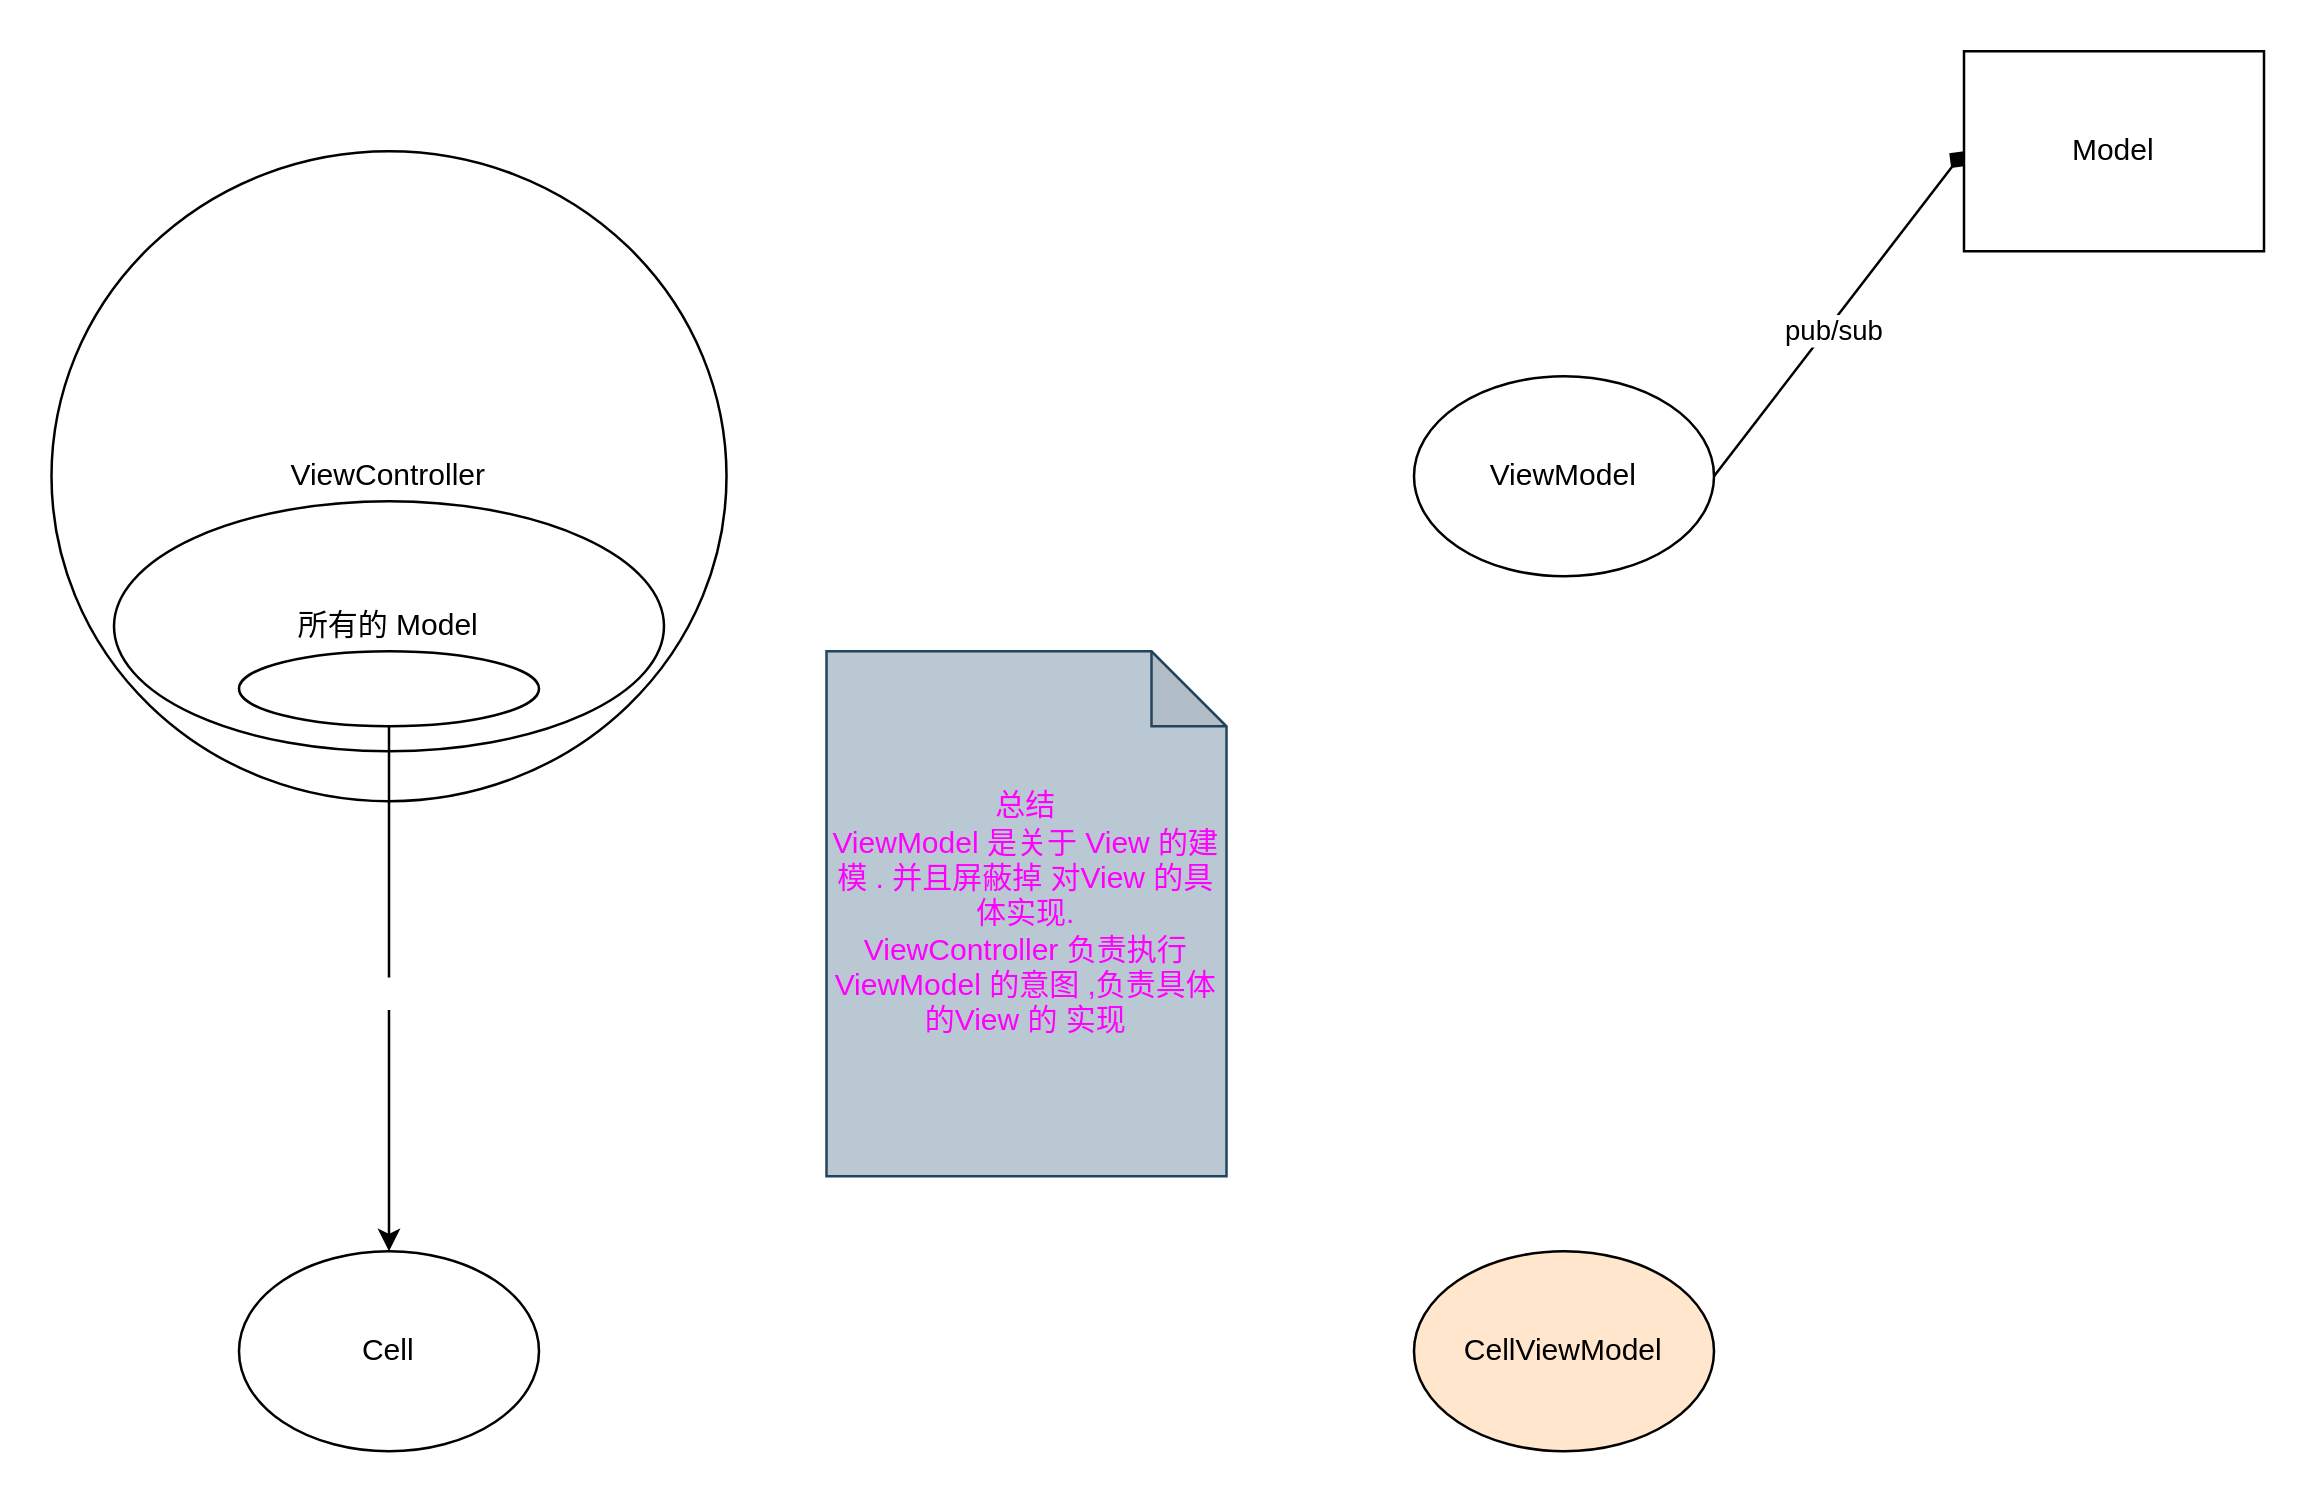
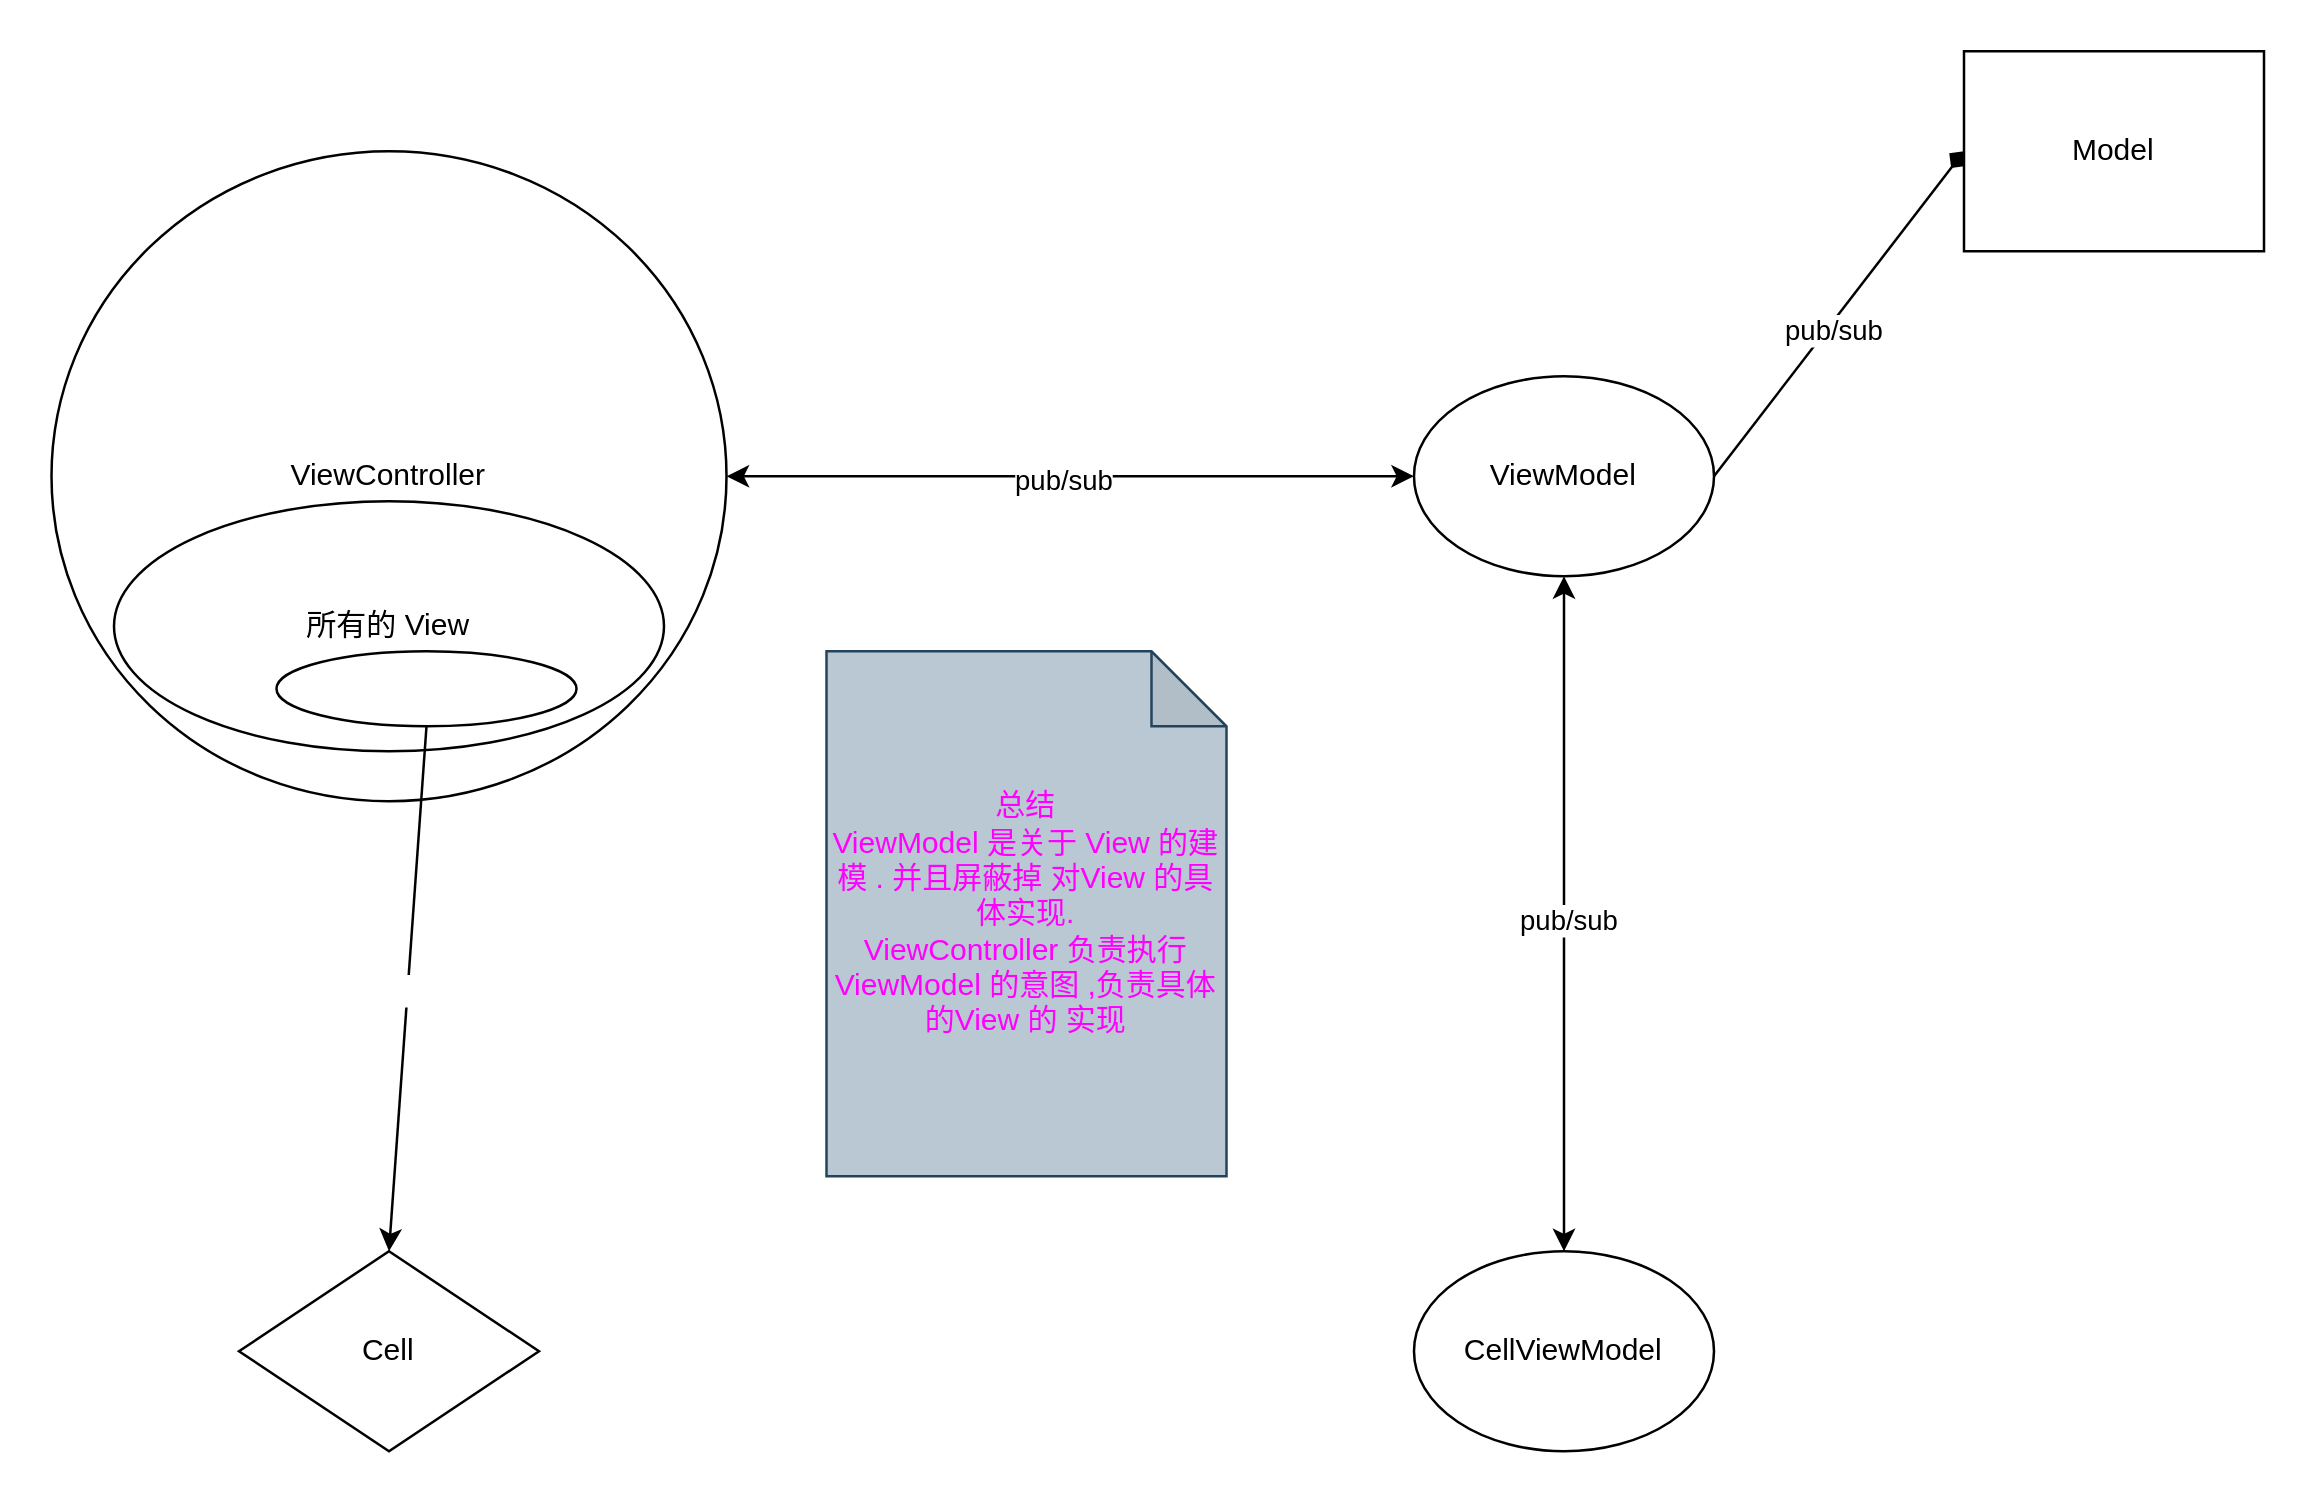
edge "ViewController" -- "ViewModel": added, label "pub/sub"
node "所有的 Model": label "所有的 Model" -> "所有的 View"
node "有Cell的 View": moved (389, 689) -> (426, 689)
edge "ViewModel" -- "CellViewModel": added, label "pub/sub"
node "Cell": shape ellipse -> diamond
node "CellViewModel": fillcolor #ffe6cc -> #ffffff
